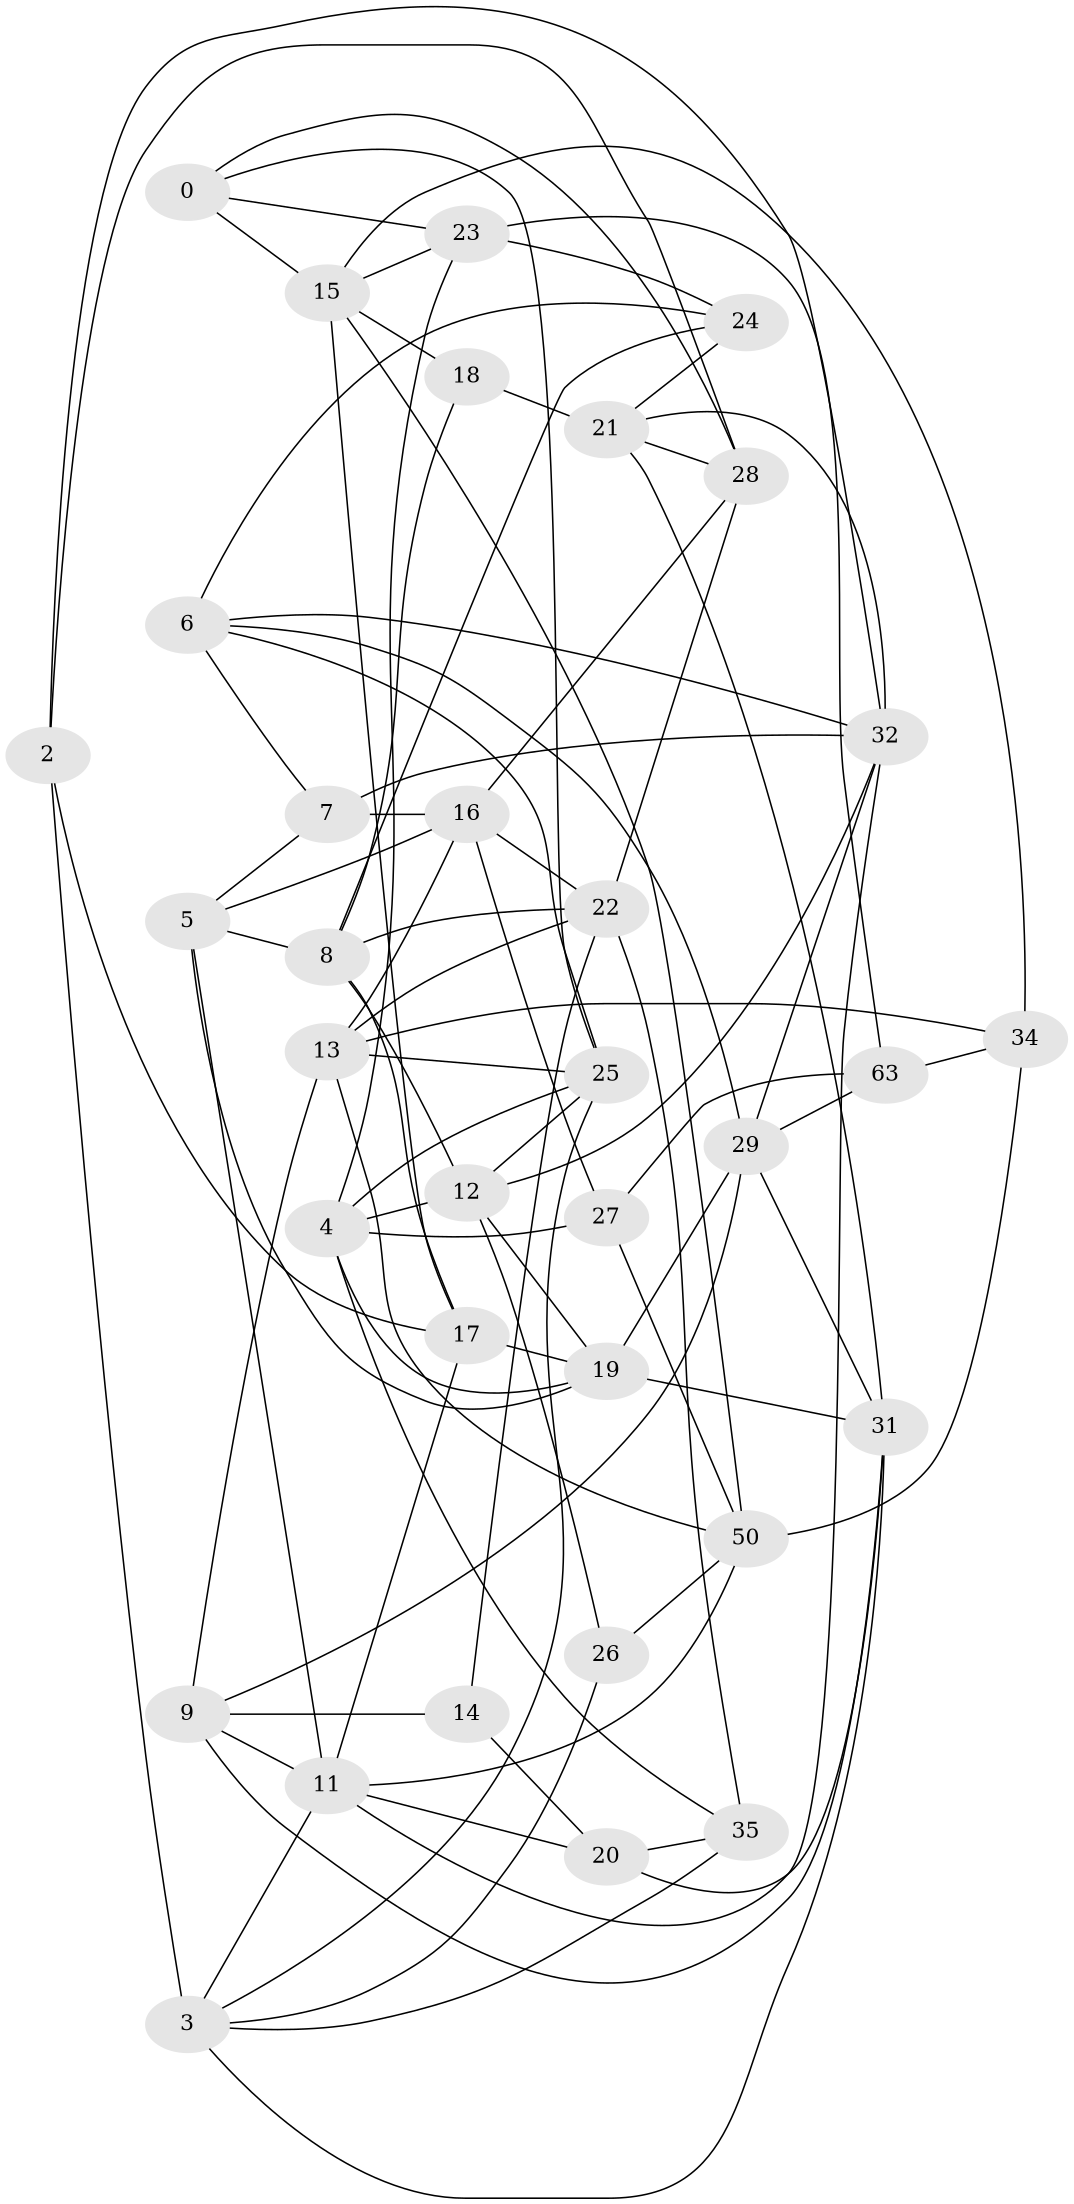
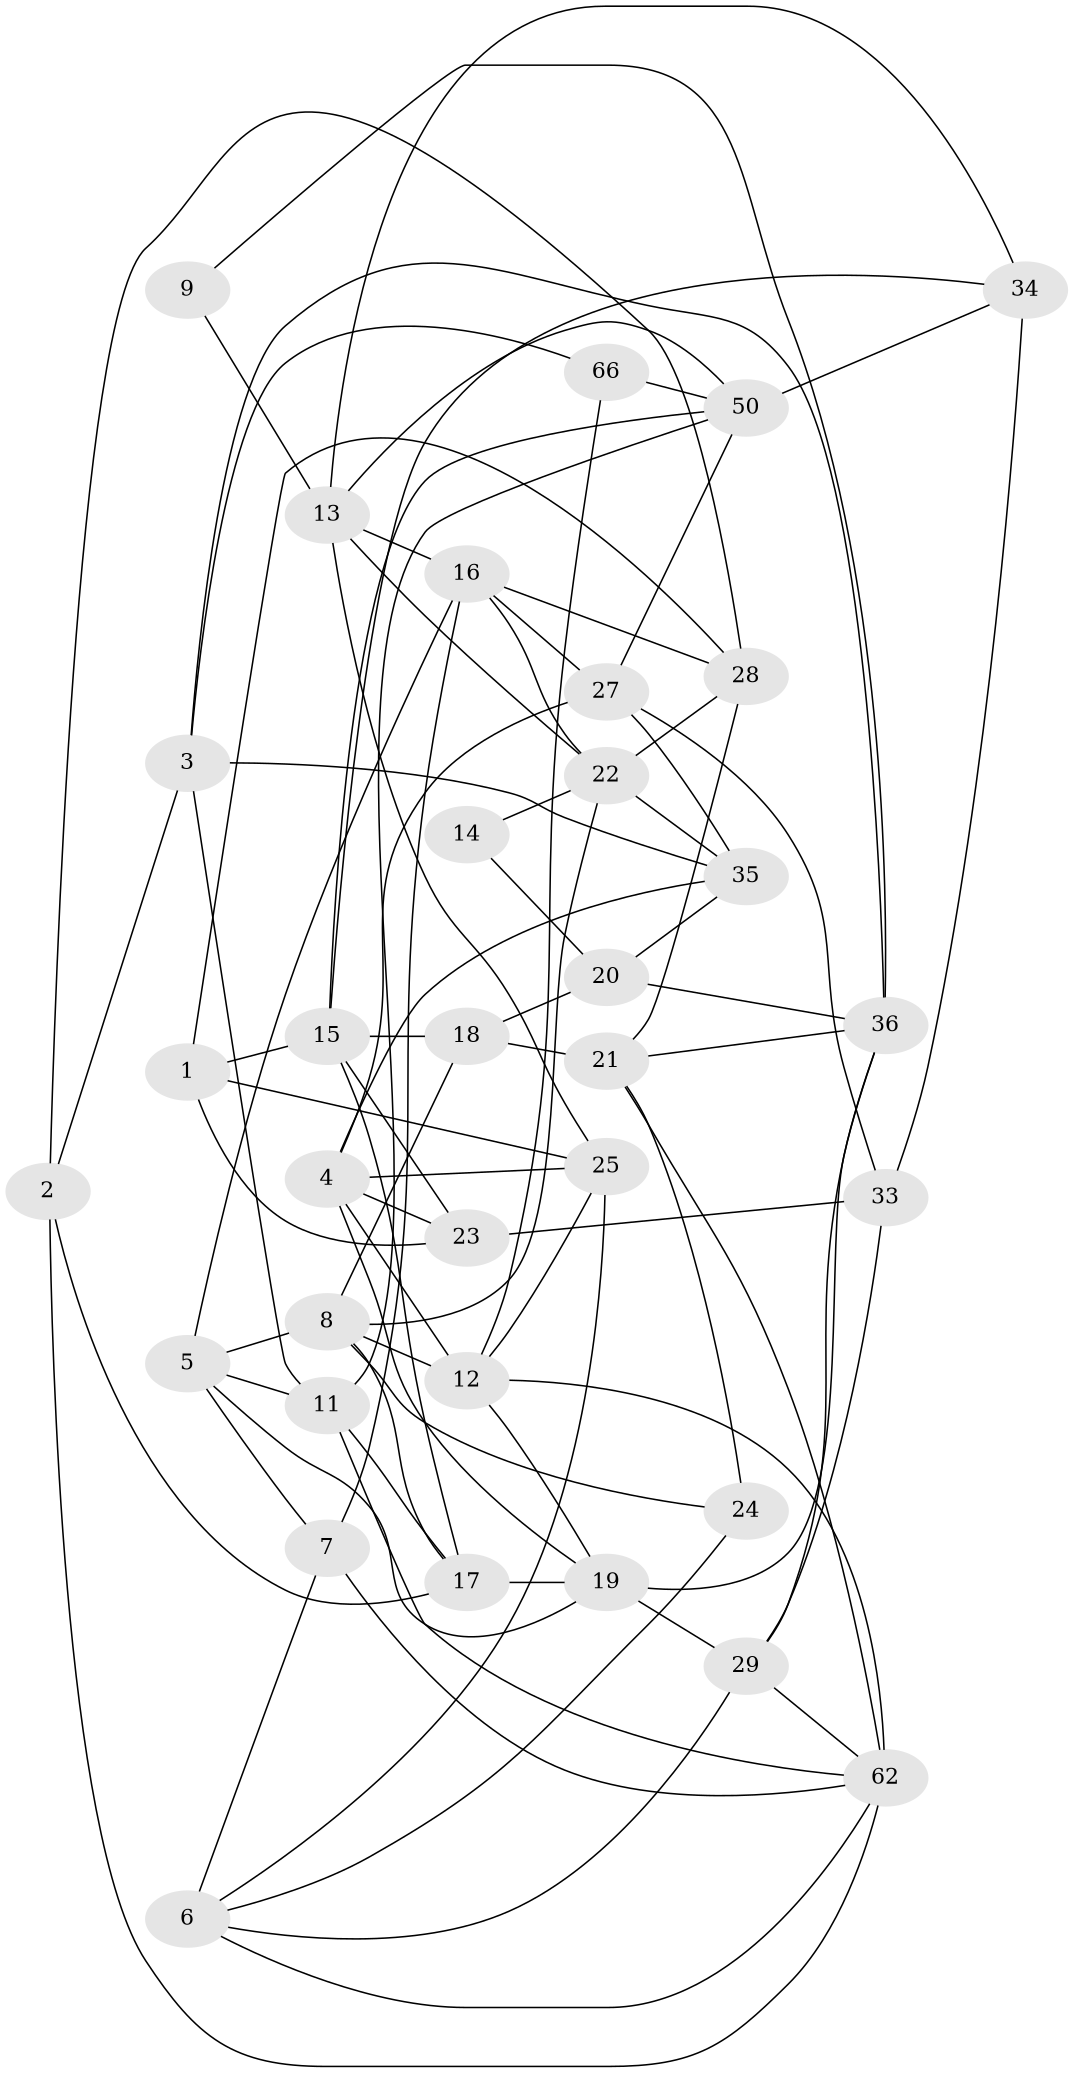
node "0": label "0" -> "1"
edge "23" -- "24": removed
node "32": label "32" -> "62"
edge "27" -- "35": added
node "63": label "63" -> "33"
node "31": label "31" -> "36"
edge "29" -- "9": removed
edge "25" -- "3": removed
node "26": label "26" -> "66"
edge "9" -- "14": removed
edge "9" -- "11": removed
edge "11" -- "20": now "18" -- "20"
